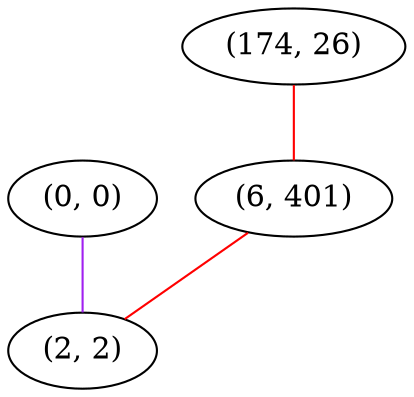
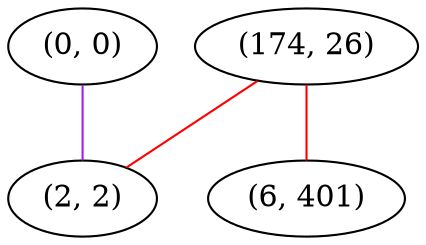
edge "(6, 401)" -- "(2, 2)": now "(174, 26)" -- "(2, 2)"
